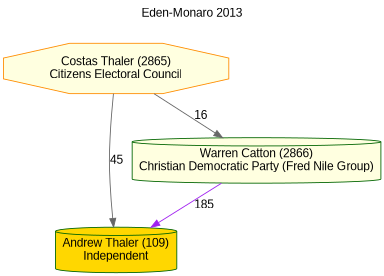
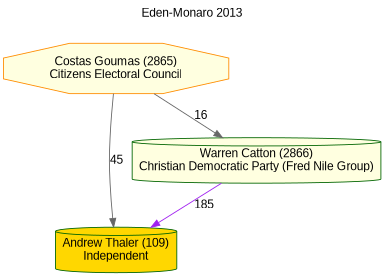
node "Costas Thaler (2865) Citizens Electoral Council": label "Costas Thaler (2865) Citizens Electoral Council" -> "Costas Goumas (2865) Citizens Electoral Council"
